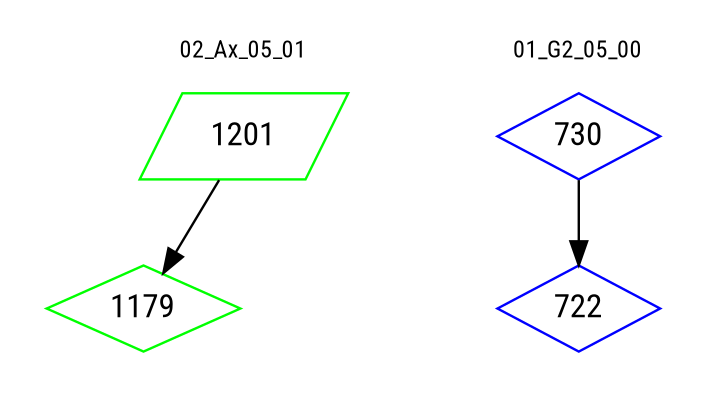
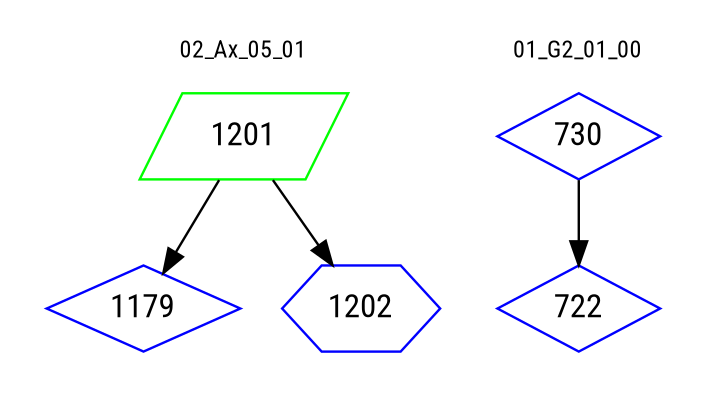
cluster "01_G2_05_00": label "01_G2_05_00" -> "01_G2_01_00"
node "1179": color green -> blue
node "1202": added
